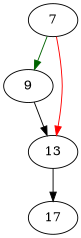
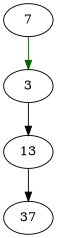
edge "7" -> "13": removed
node "9": label "9" -> "3"
node "17": label "17" -> "37"
